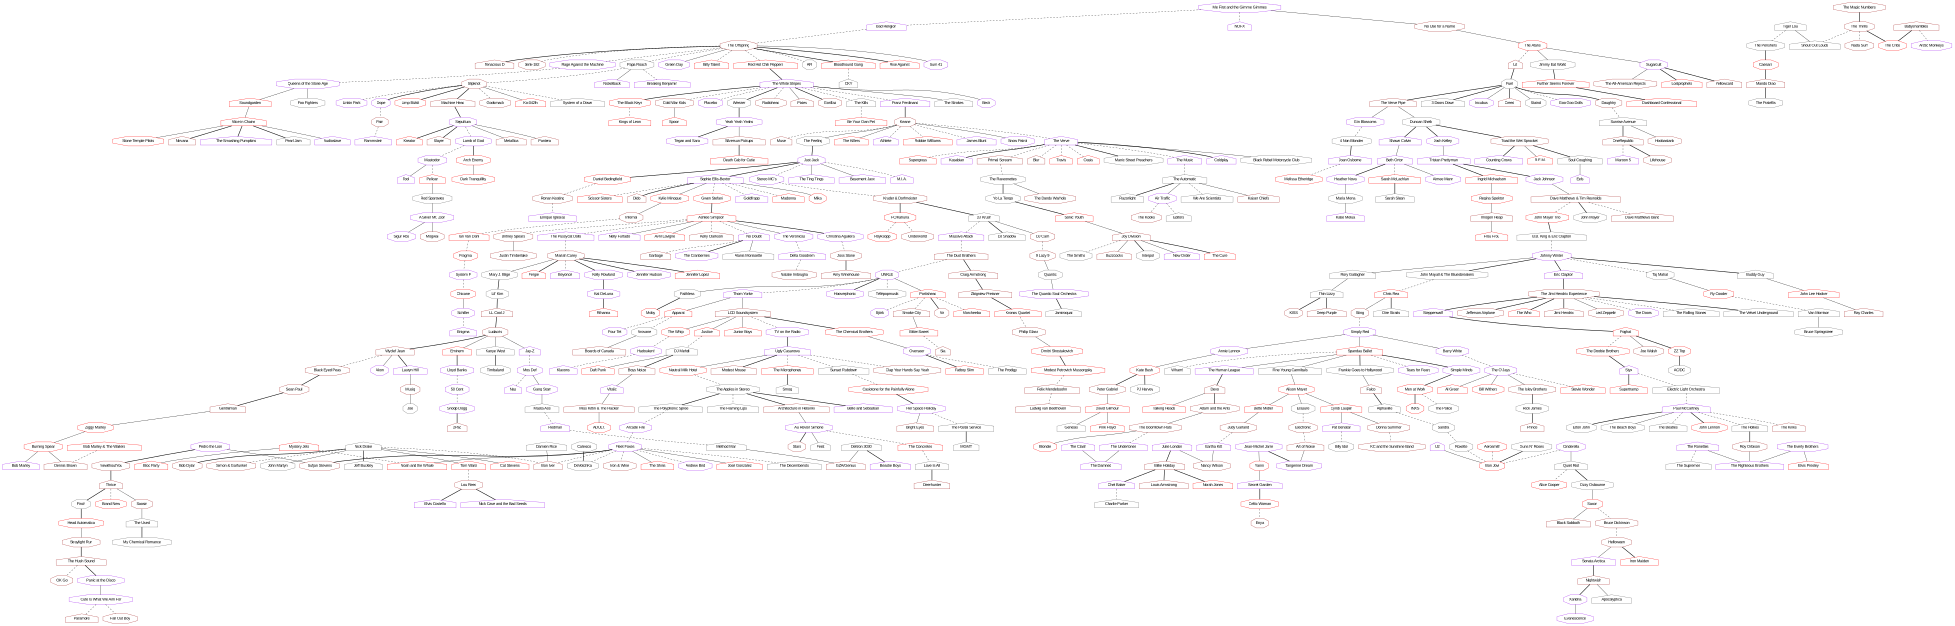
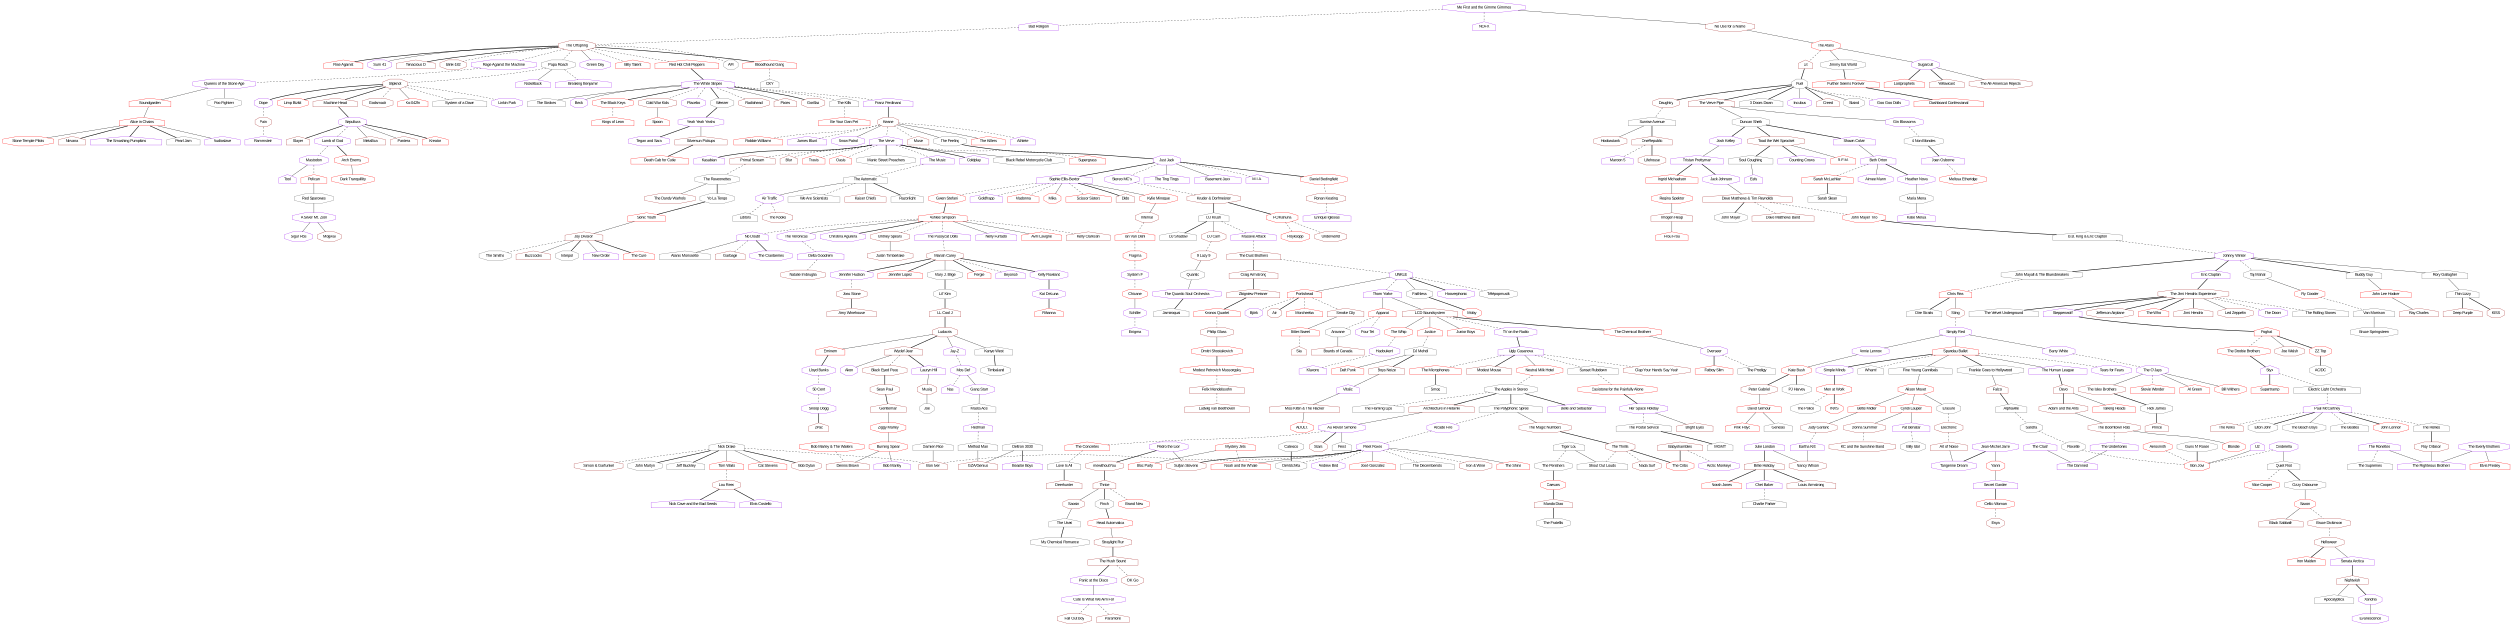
edge "Christina Aguilera" -- "Joss Stone": now "Jennifer Hudson" -- "Joss Stone"
edge "The Polyphonic Spree" -- "The Magic Numbers": added
node "Bob Marley & The Wailers": shape house -> octagon
edge "Nick Drake" -- "John Martyn": style solid -> bold
